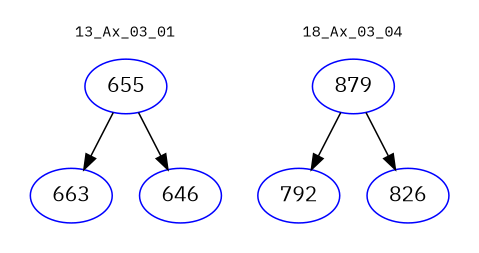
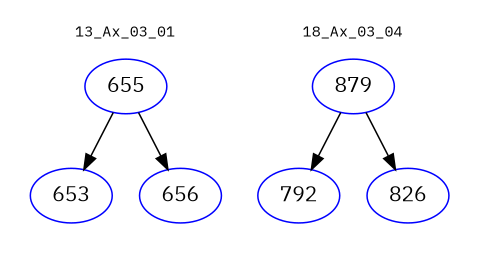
node "663": label "663" -> "653"
node "646": label "646" -> "656"
